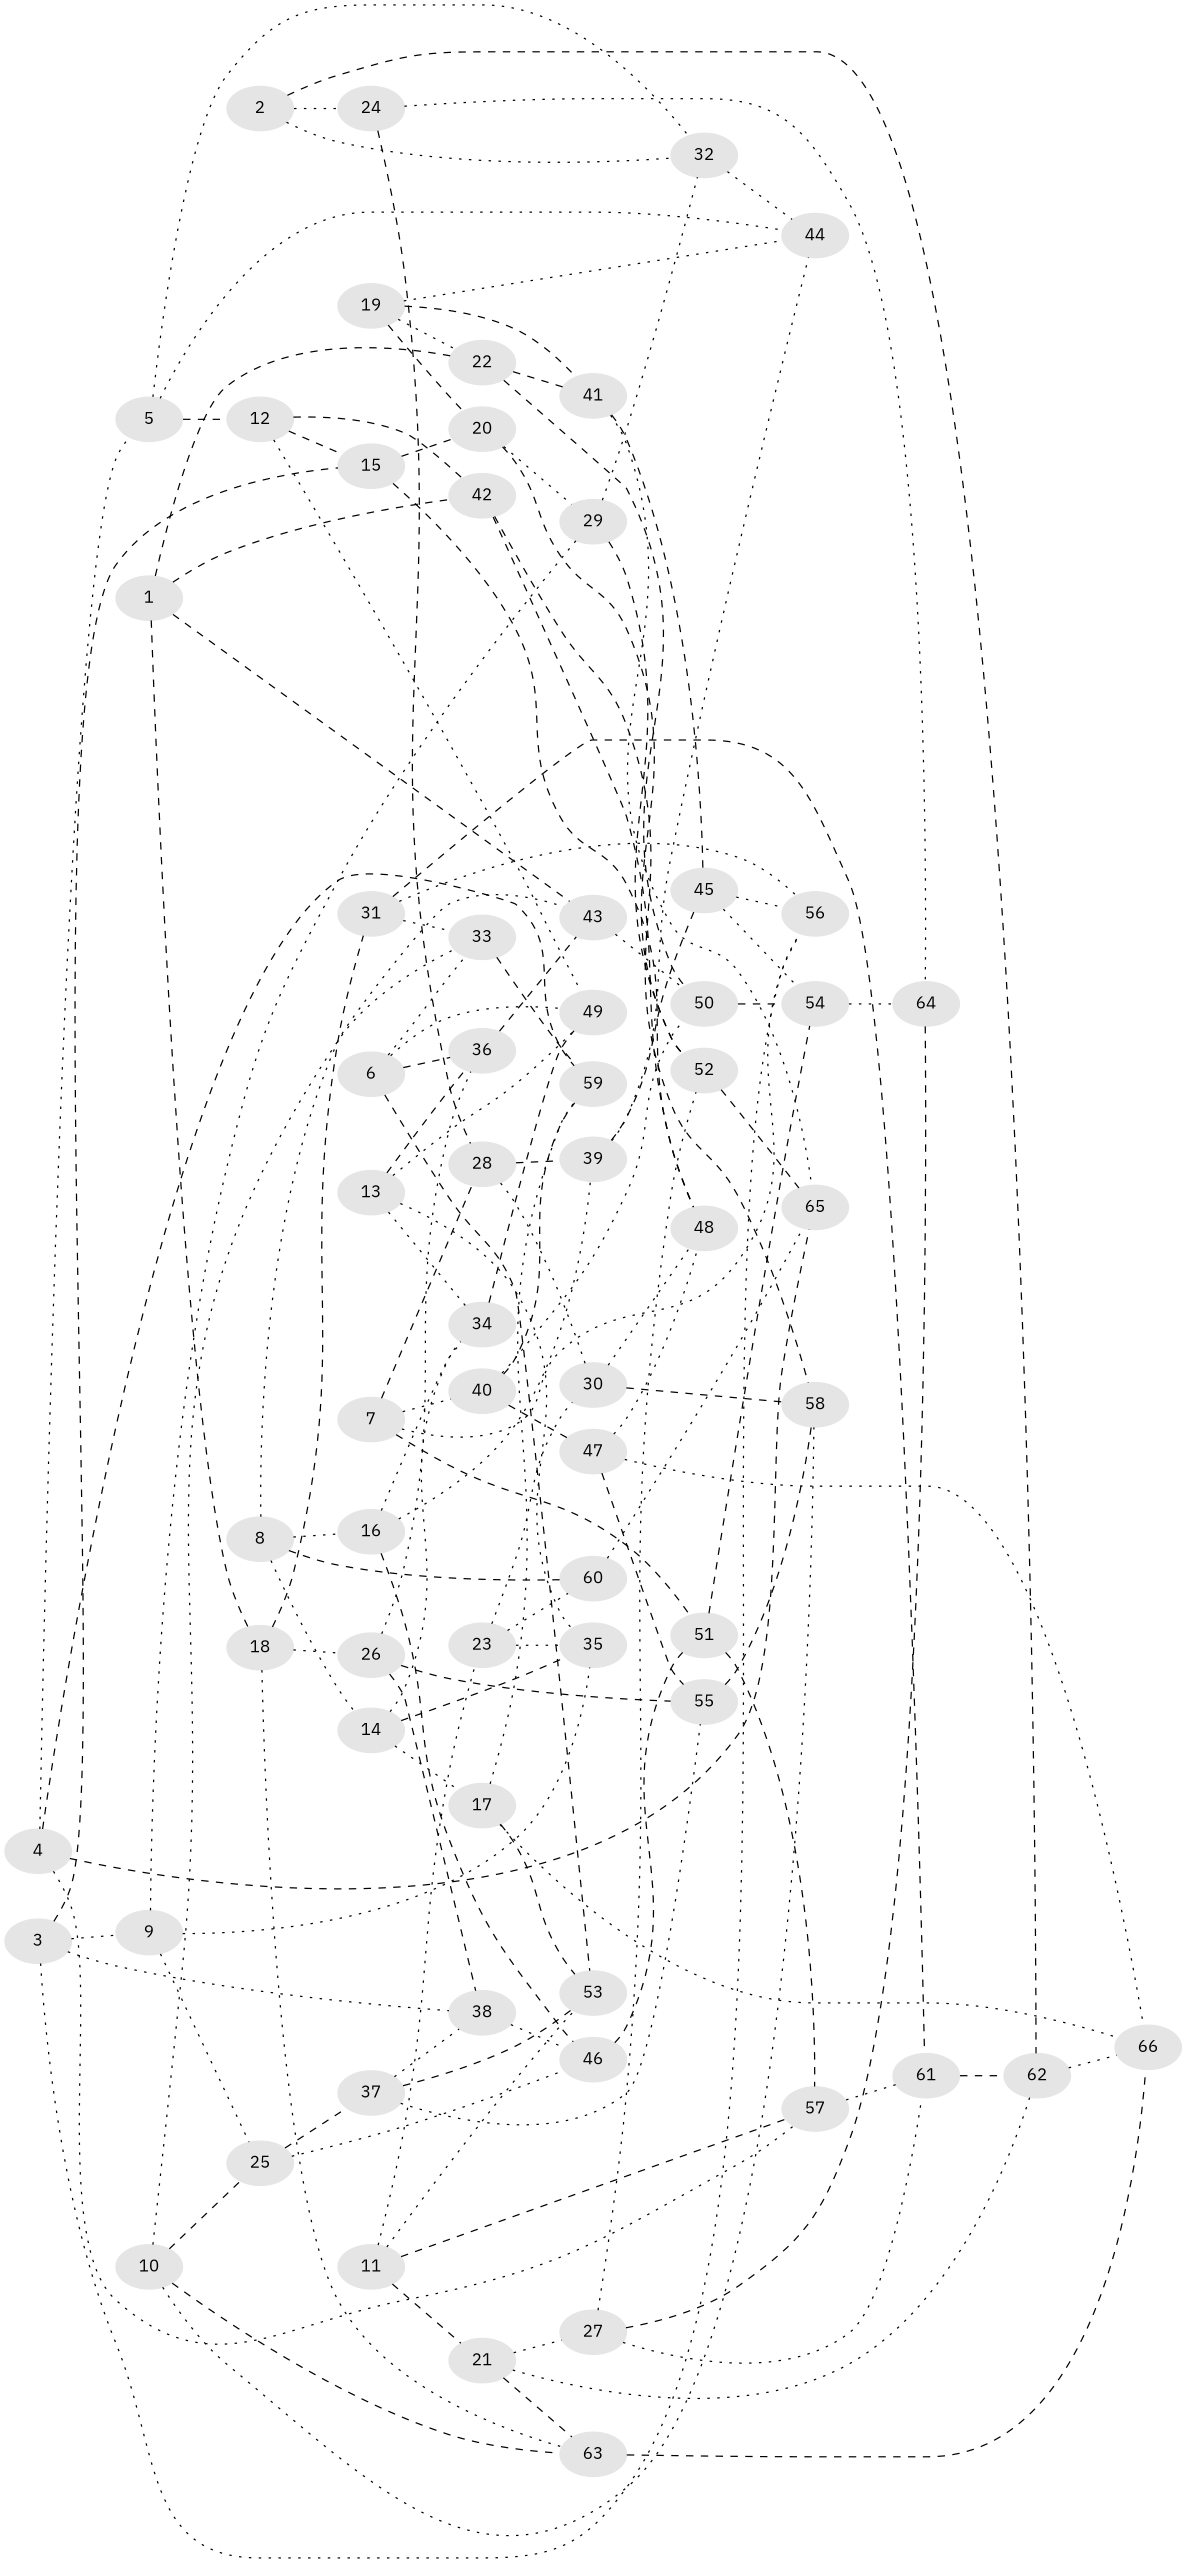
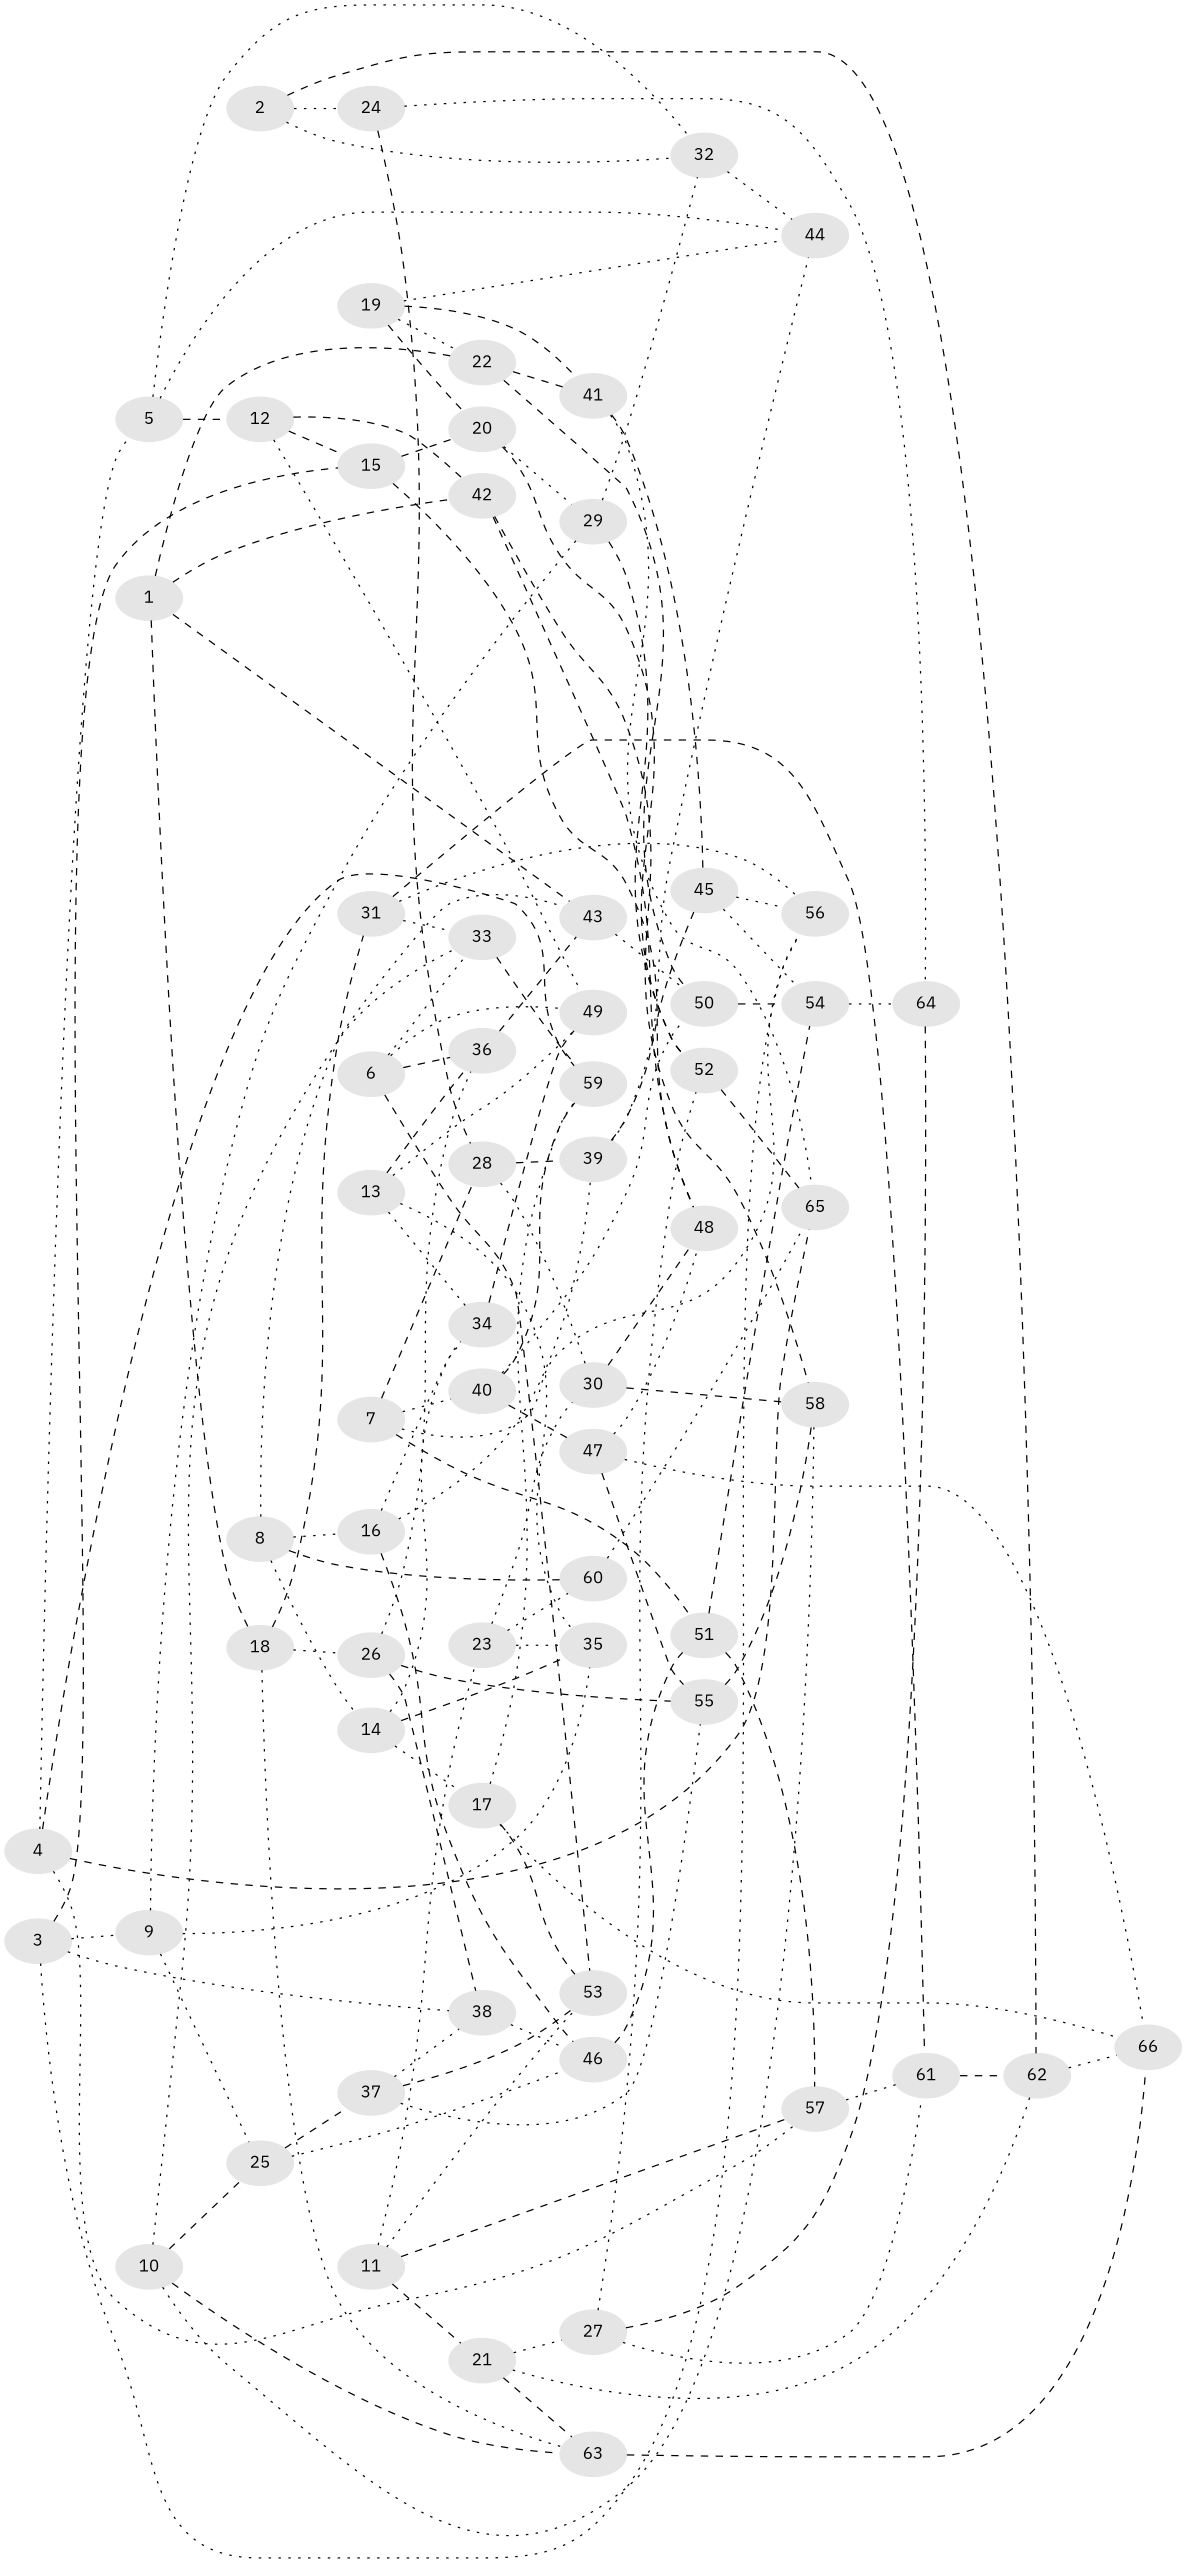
edge "48" -- "30": style dotted -> dashed
